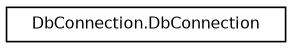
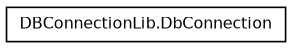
node "DbConnection.DbConnection": label "DbConnection.DbConnection" -> "DBConnectionLib.DbConnection"
